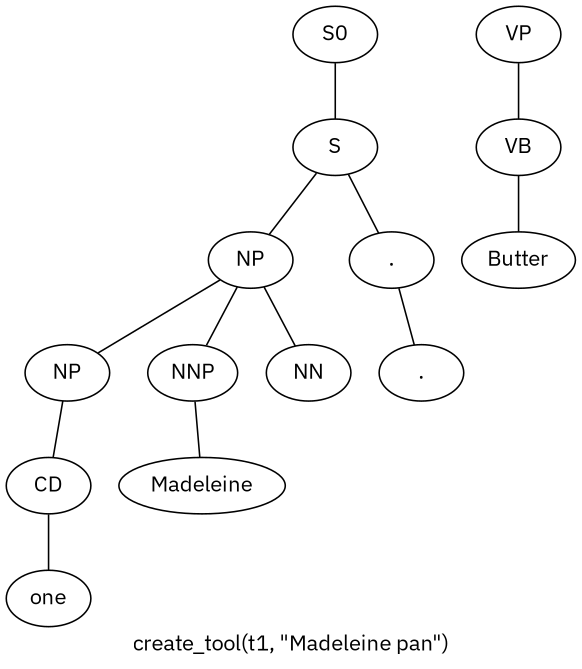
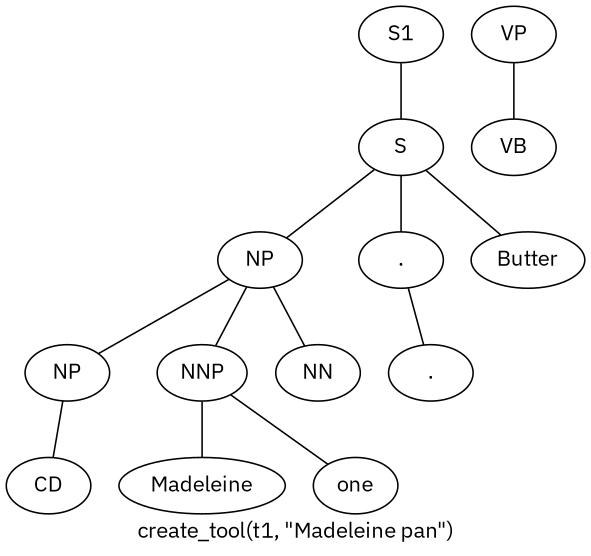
node "S0": label "S0" -> "S1"
edge "VB" -- "Butter": now "S" -- "Butter"
edge "CD" -- "one": now "NNP" -- "one"
